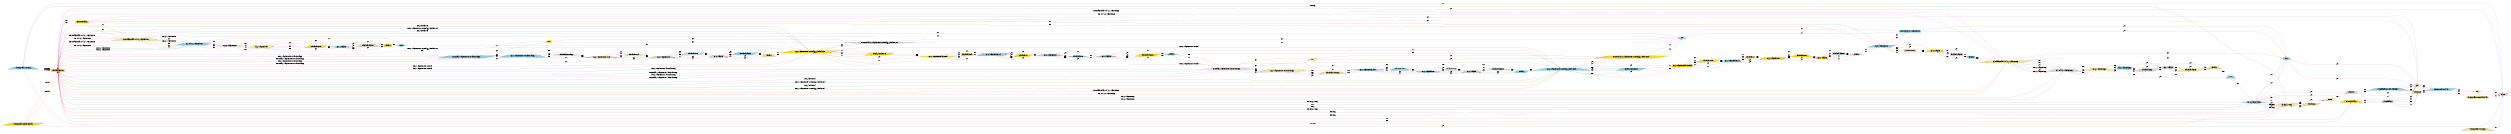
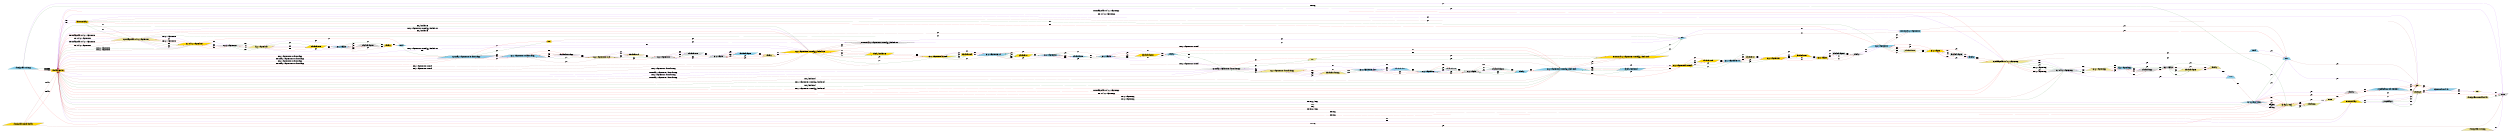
node "(Call,(void**)&av->meta_msg.p_msg)": fillcolor skyblue -> gold
node "1000109": added
